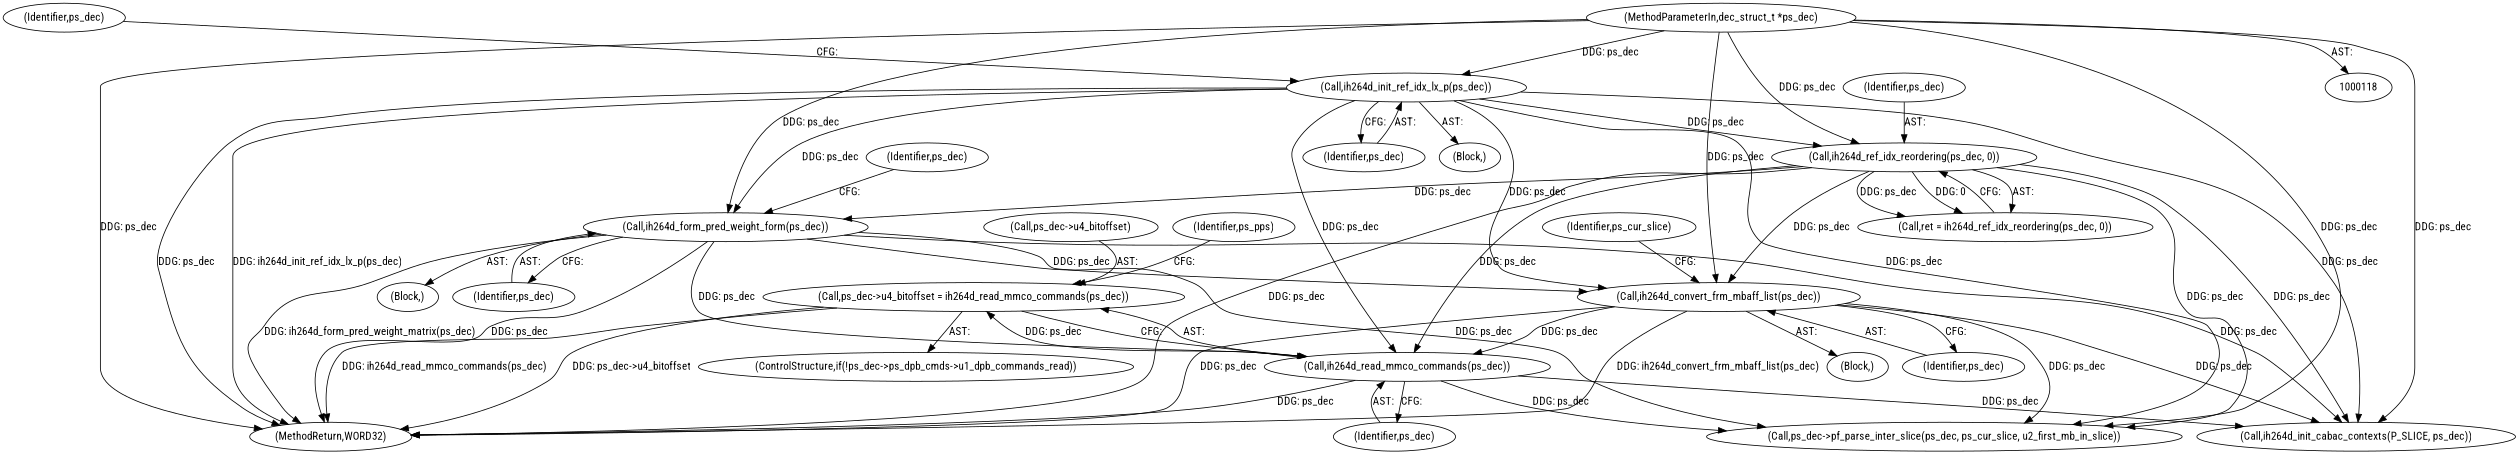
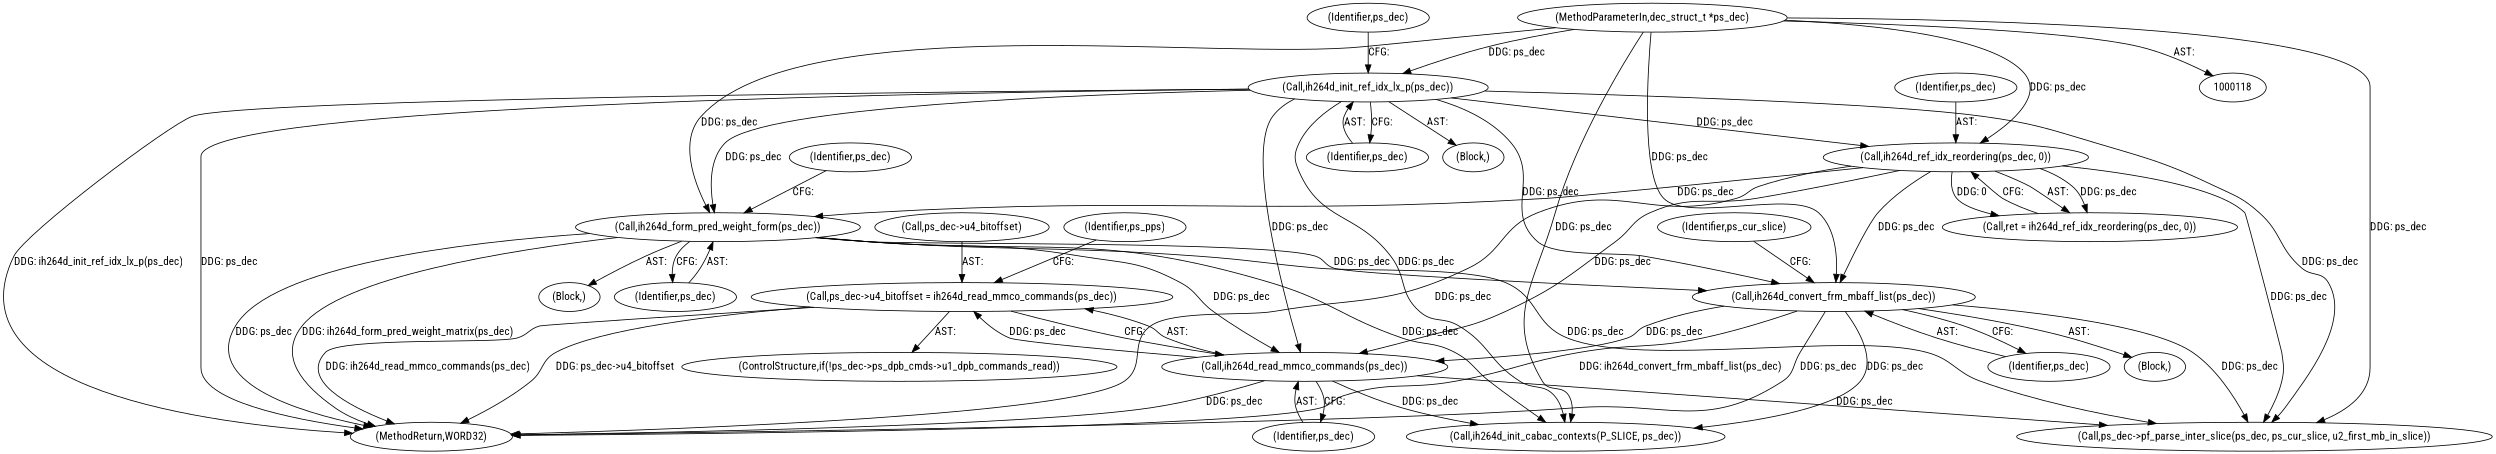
edge "(MethodParameterIn,dec_struct_t *ps_dec)" -> "(MethodReturn,WORD32)": removed, label "DDG: ps_dec"
edge "(Call,ih264d_ref_idx_reordering(ps_dec, 0))" -> "(Call,ih264d_init_cabac_contexts(P_SLICE, ps_dec))": removed, label "DDG: ps_dec"
